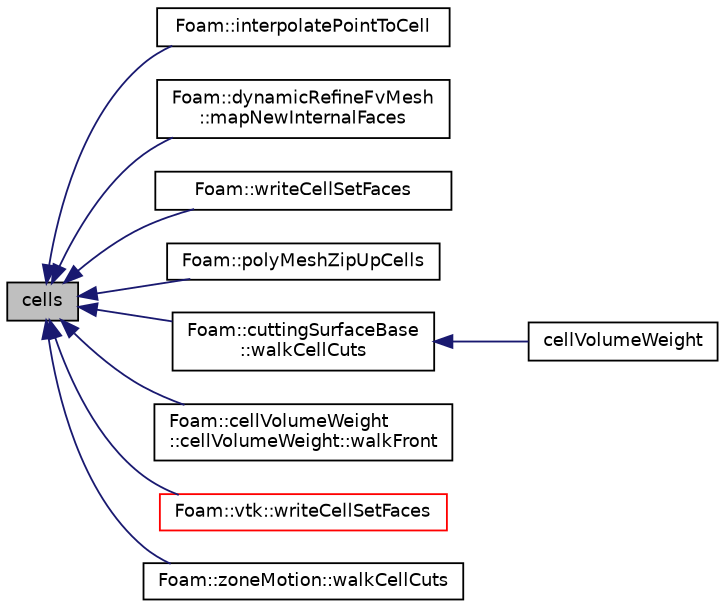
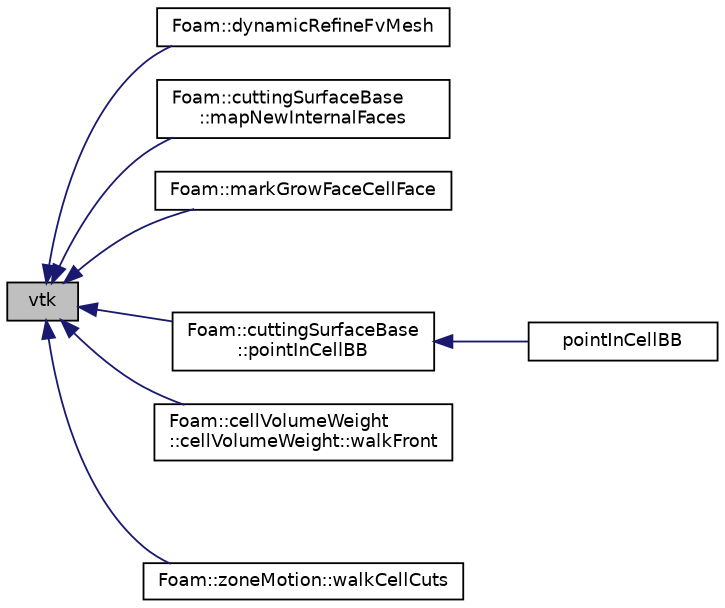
node "Foam::interpolatePointToCell": label "Foam::interpolatePointToCell" -> "Foam::dynamicRefineFvMesh"
node "Foam::dynamicRefineFvMesh ::mapNewInternalFaces": label "Foam::dynamicRefineFvMesh ::mapNewInternalFaces" -> "Foam::cuttingSurfaceBase ::mapNewInternalFaces"
node "Foam::writeCellSetFaces": label "Foam::writeCellSetFaces" -> "Foam::markGrowFaceCellFace"
node "Foam::polyMeshZipUpCells": removed
node "cells": label "cells" -> "vtk"
node "Foam::cuttingSurfaceBase ::walkCellCuts": label "Foam::cuttingSurfaceBase ::walkCellCuts" -> "Foam::cuttingSurfaceBase ::pointInCellBB"
node "cellVolumeWeight": label "cellVolumeWeight" -> "pointInCellBB"
node "Foam::vtk::writeCellSetFaces": removed
